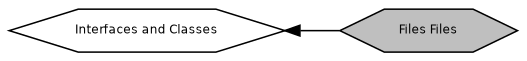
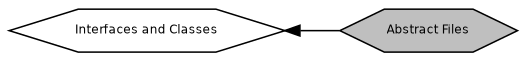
node "Files Files": label "Files Files" -> "Abstract Files"
